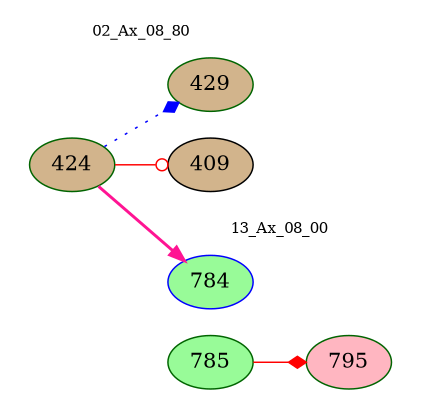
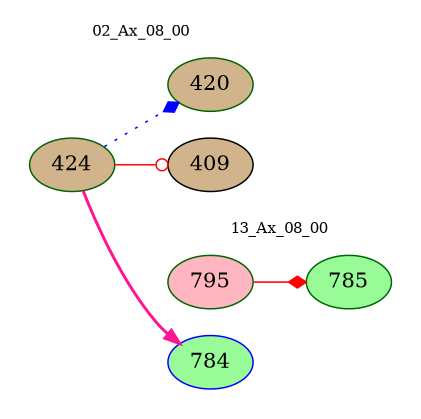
cluster "02_Ax_08_80": label "02_Ax_08_80" -> "02_Ax_08_00"
node "429": label "429" -> "420"
edge "785" -> "795": reversed
